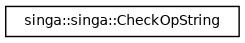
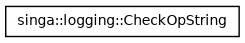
node "singa::singa::CheckOpString": label "singa::singa::CheckOpString" -> "singa::logging::CheckOpString"
